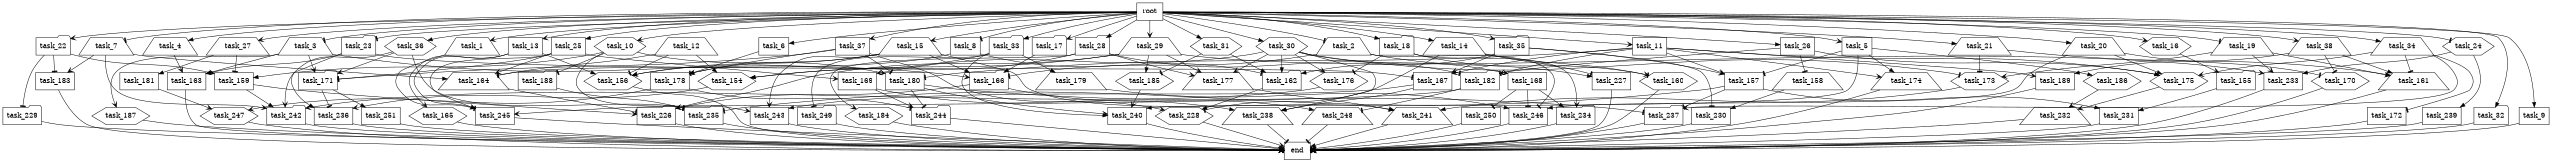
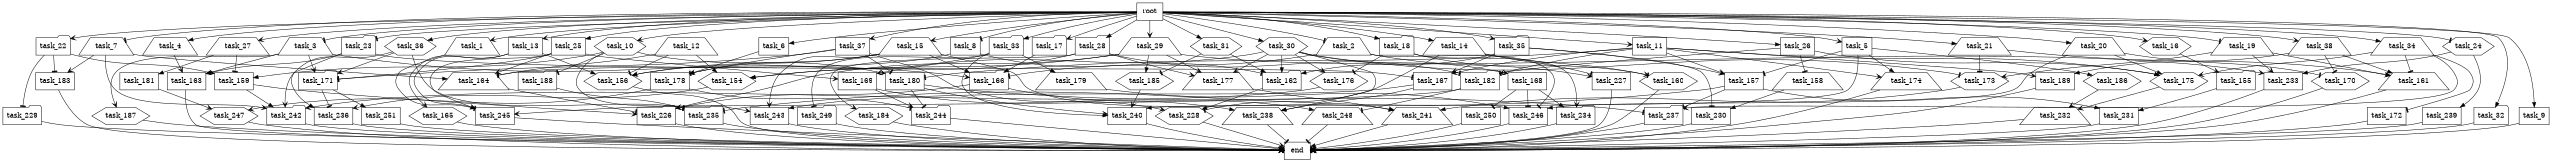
edge "task_2" -> "task_227": arrowhead normal -> vee
